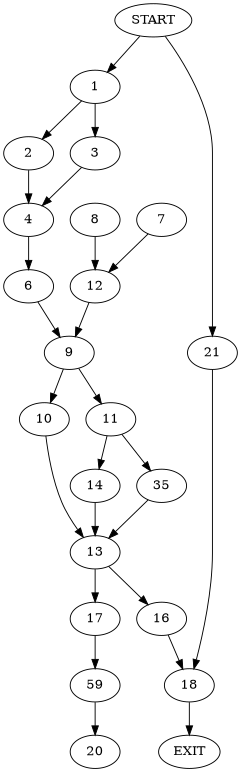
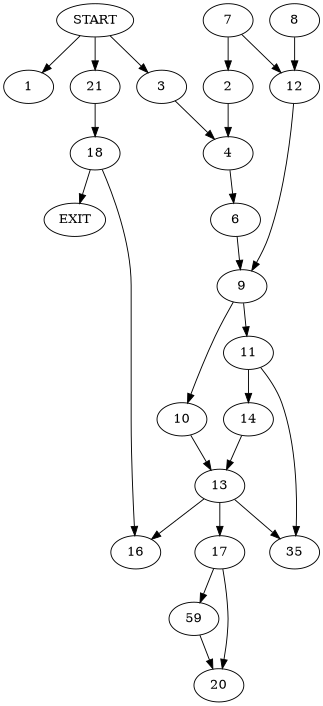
edge "1" -> "3": now "START" -> "3"
edge "1" -> "2": now "7" -> "2"
edge "35" -> "13": reversed
edge "17" -> "20": added
edge "16" -> "18": reversed
